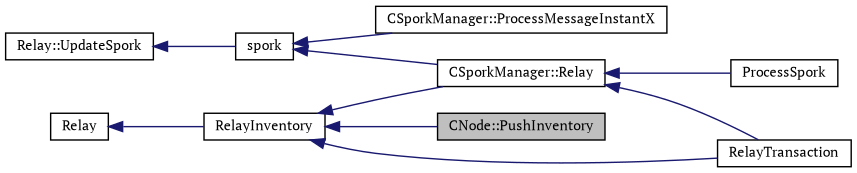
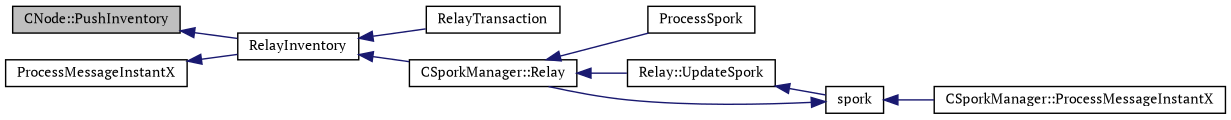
edge "RelayTransaction" -> "CSporkManager::Relay": now "Relay::UpdateSpork" -> "CSporkManager::Relay"
node "Relay": label "Relay" -> "ProcessMessageInstantX"
edge "CNode::PushInventory" -> "RelayInventory": reversed
